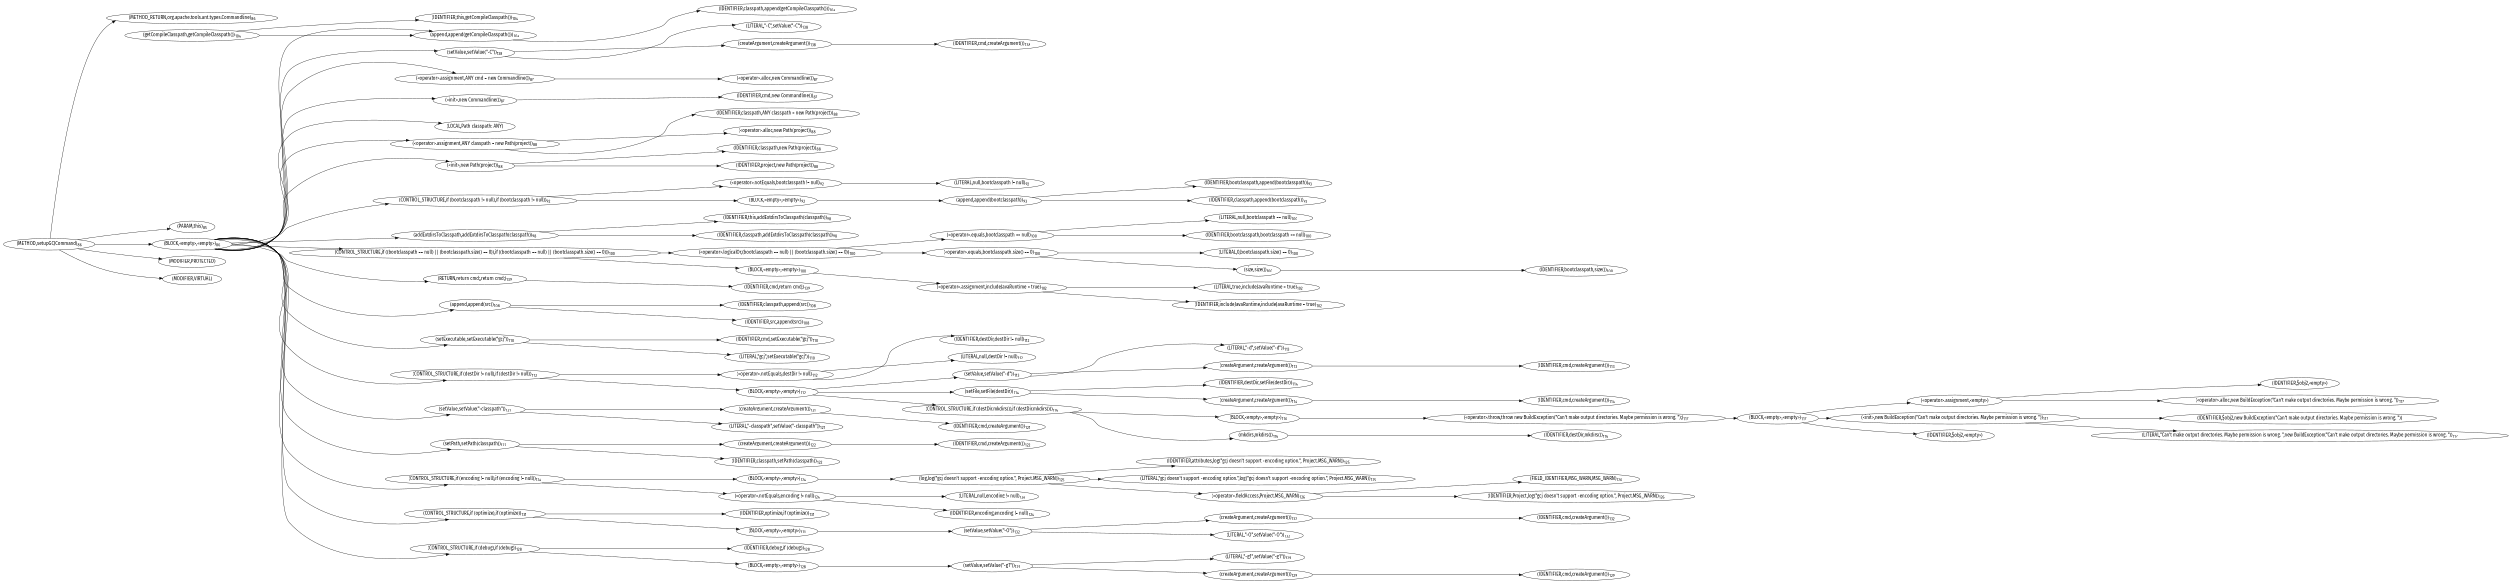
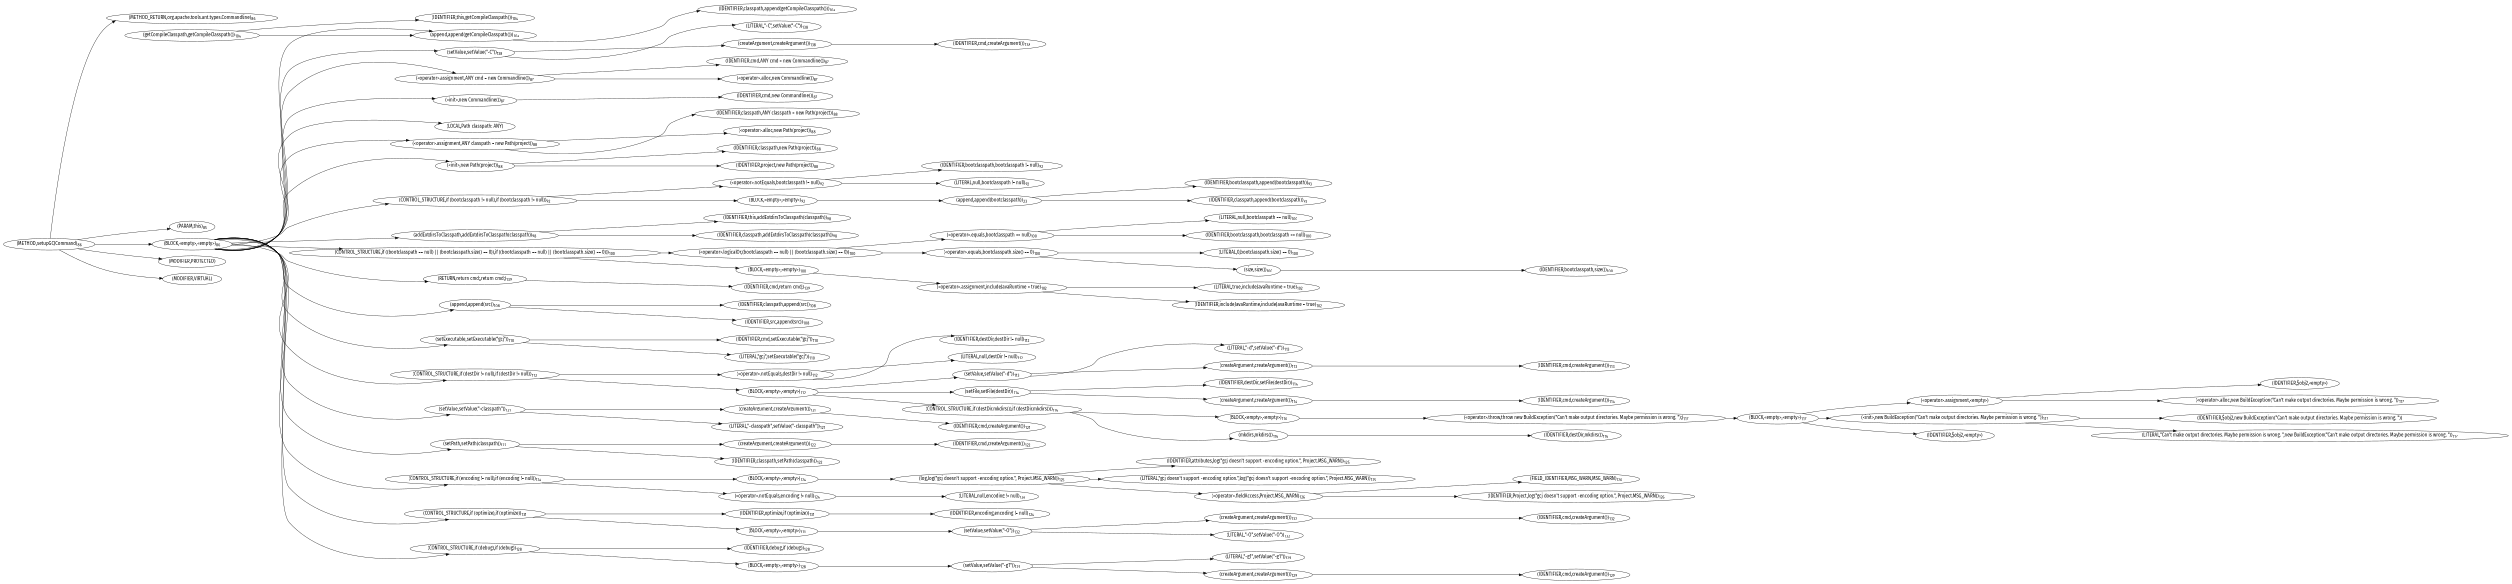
node "(IDENTIFIER,cmd,ANY cmd = new Commandline())": added
node "(IDENTIFIER,bootclasspath,bootclasspath != null)": added
node "(append,append(bootclasspath))": text "93" -> "23"
edge "(<operator>.notEquals,encoding != null)" -> "(IDENTIFIER,encoding,encoding != null)": now "(IDENTIFIER,optimize,if (optimize))" -> "(IDENTIFIER,encoding,encoding != null)"
